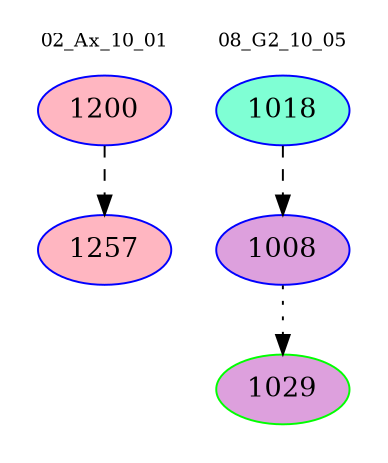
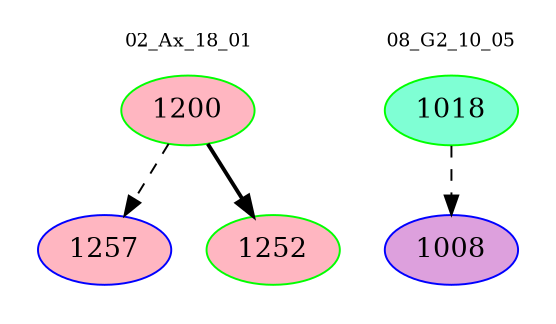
cluster "02_Ax_10_01": label "02_Ax_10_01" -> "02_Ax_18_01"
node "1200": color blue -> green
node "1018": color blue -> green
node "1252": added
node "1029": removed
